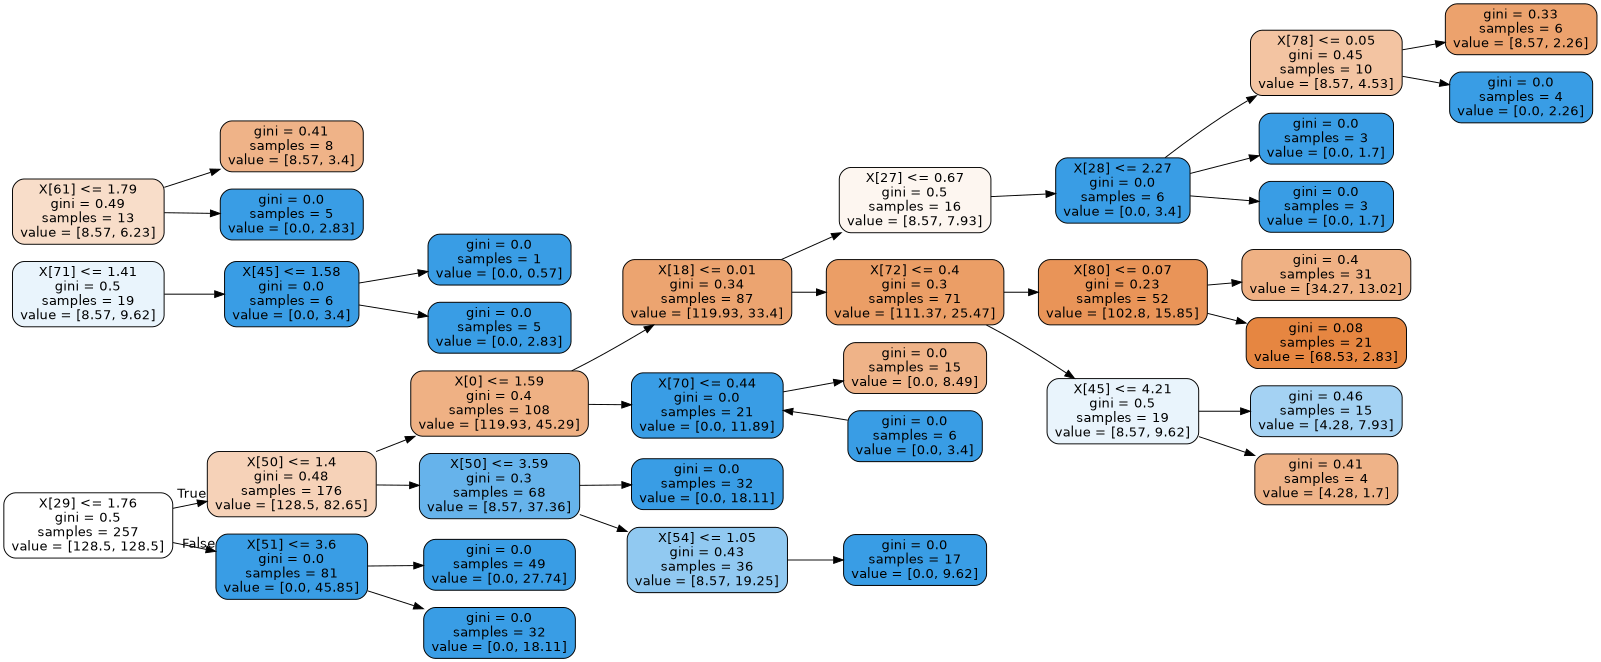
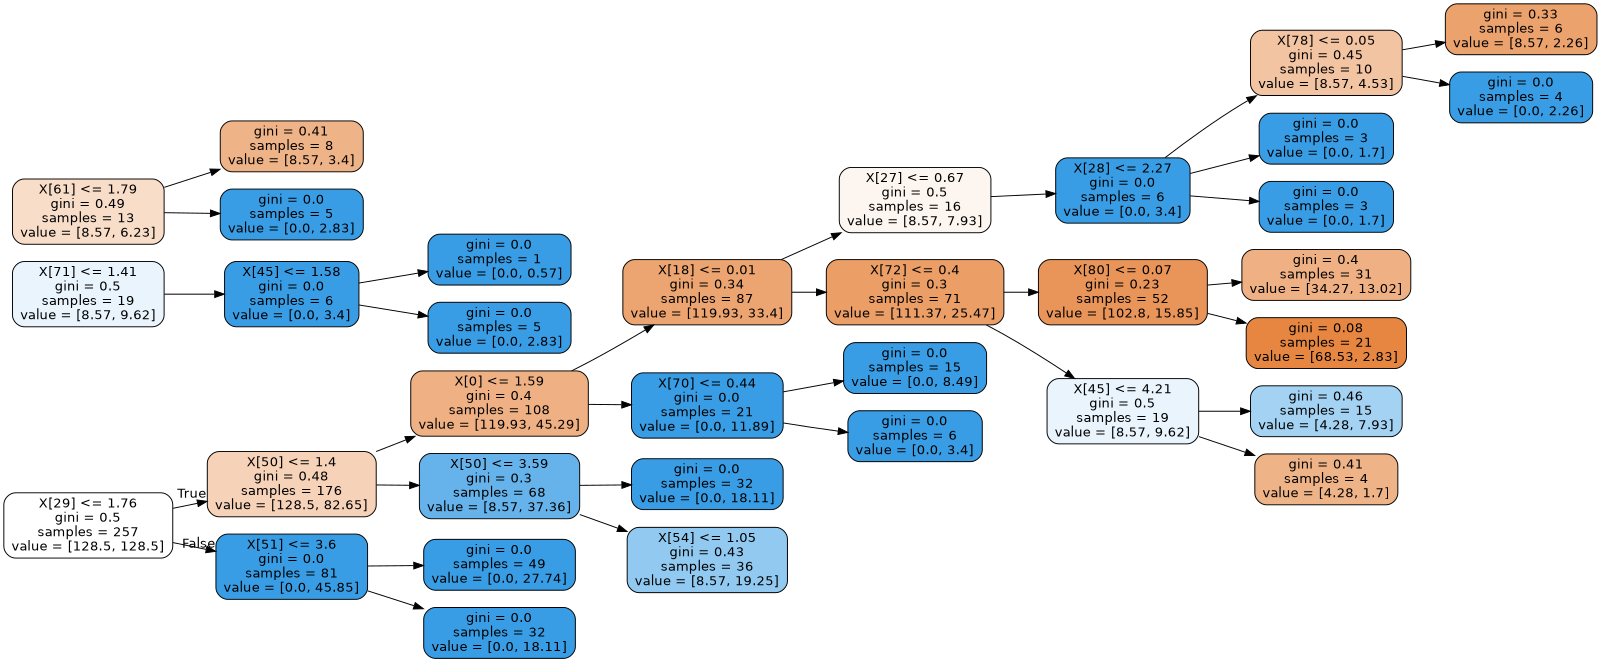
node "gini = 0.0 samples = 15 value = [0.0, 8.49]": fillcolor #efb388 -> #399de5
edge "gini = 0.0 samples = 6 value = [0.0, 3.4]" -> "X[70] <= 0.44 gini = 0.0 samples = 21 value = [0.0, 11.89]": reversed
node "gini = 0.0 samples = 17 value = [0.0, 9.62]": removed
